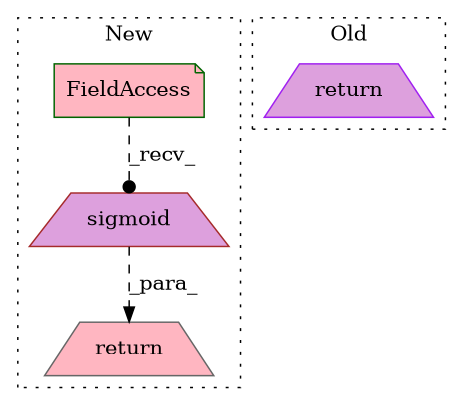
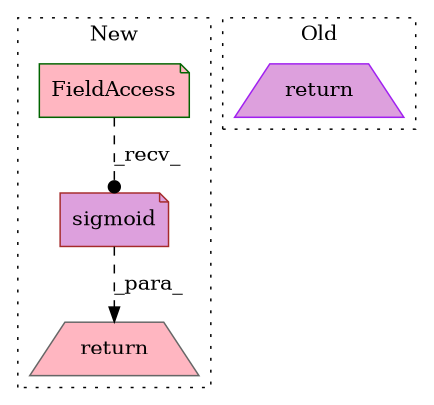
node "sigmoid": shape trapezium -> note
